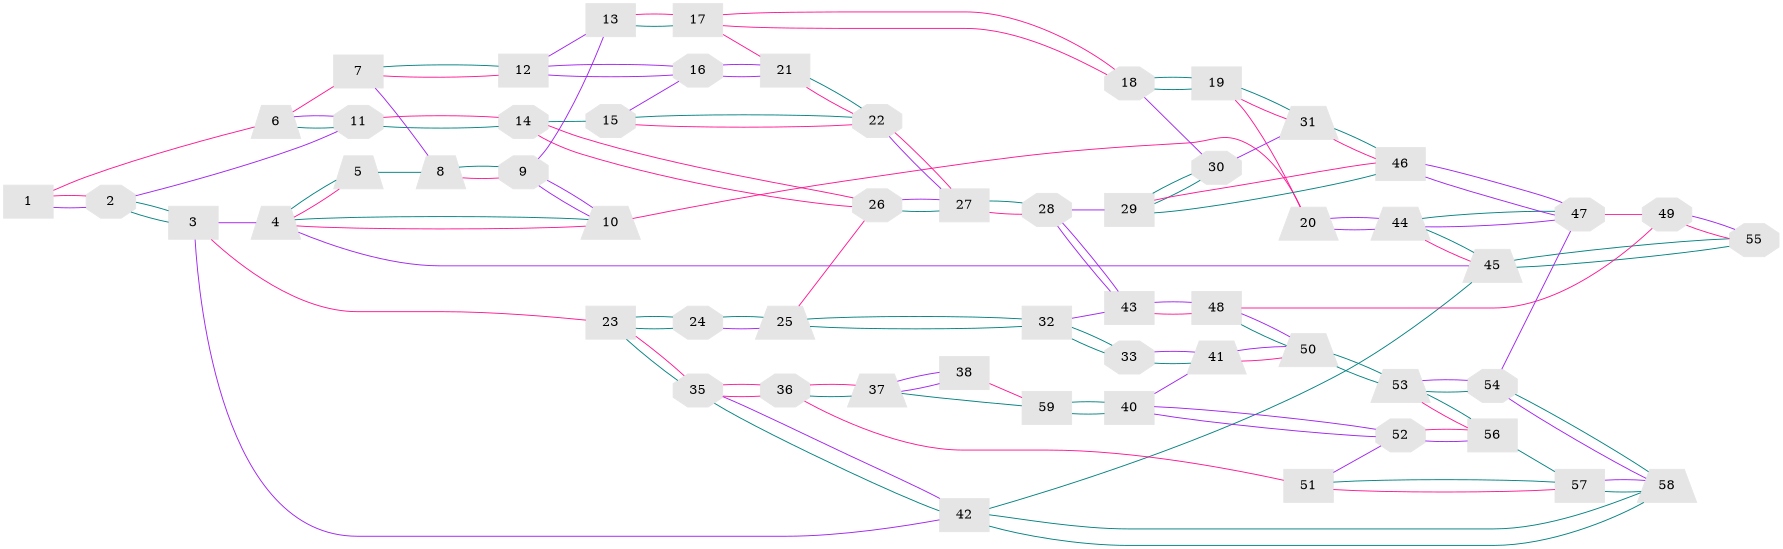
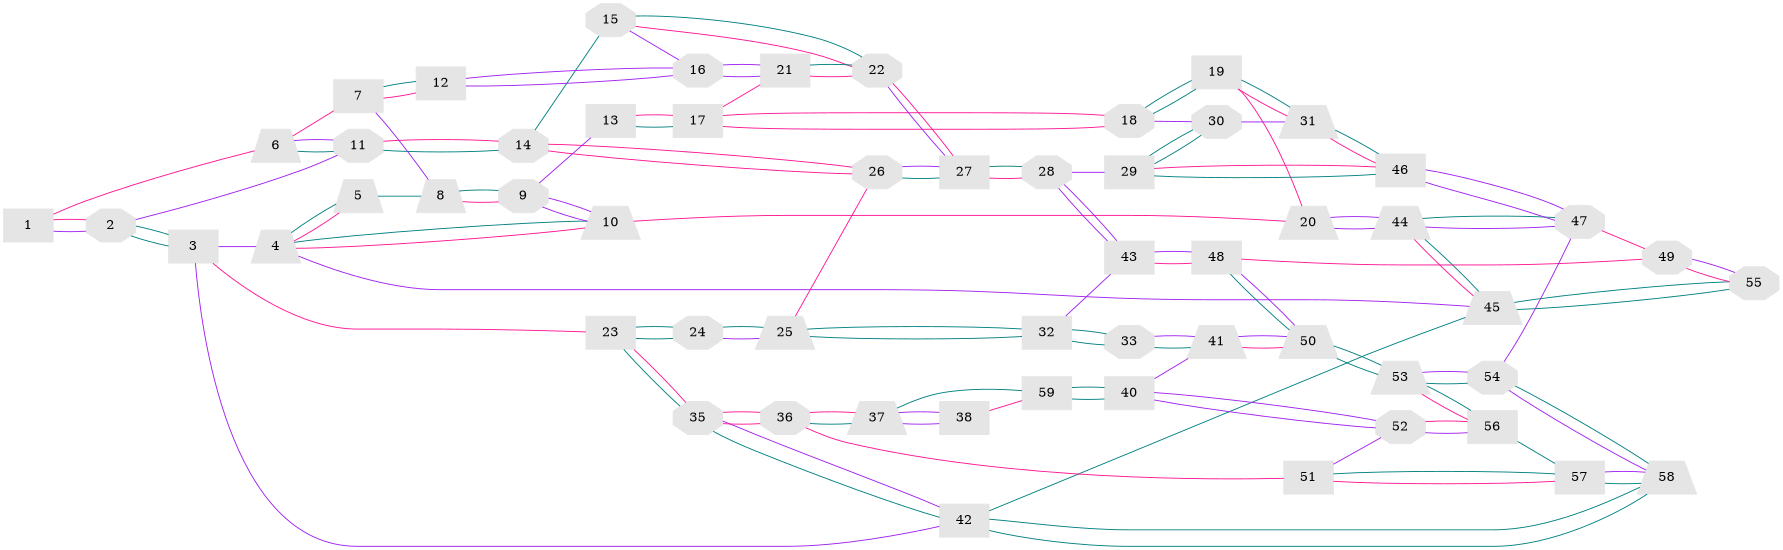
edge "13" -- "12": removed
